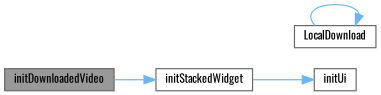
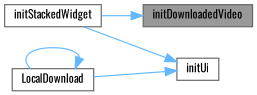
edge "LocalDownload" -> "initUi": added
edge "initDownloadedVideo" -> "initStackedWidget": reversed
